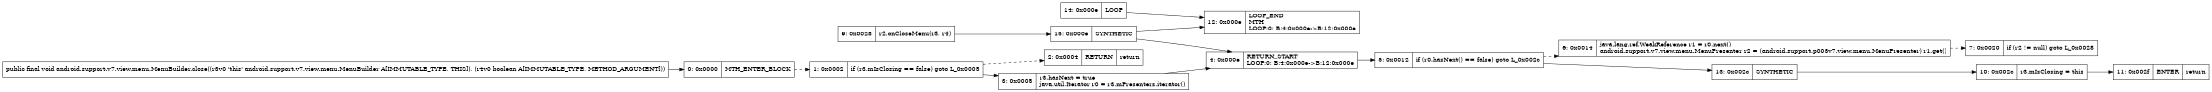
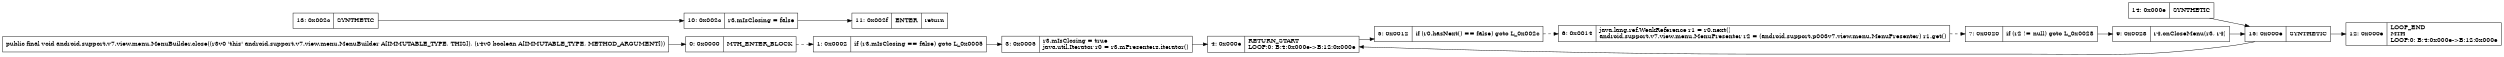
node "14: 0x000e": text "LOOP" -> "SYNTHETIC"
edge "14: 0x000e" -> "12: 0x000e": now "14: 0x000e" -> "15: 0x000e"
node "9: 0x0028": text "r2.onCloseMenu(r3, r4)" -> "r4.onCloseMenu(r3, r4)"
edge "7: 0x0020" -> "9: 0x0028": added
node "2: 0x0004": removed
edge "5: 0x0012" -> "13: 0x002c": removed
node "10: 0x002c": text "r3.mIsClosing = this" -> "r3.mIsClosing = false"
node "3: 0x0005": text "r3.hasNext = true" -> "r3.mIsClosing = true"
